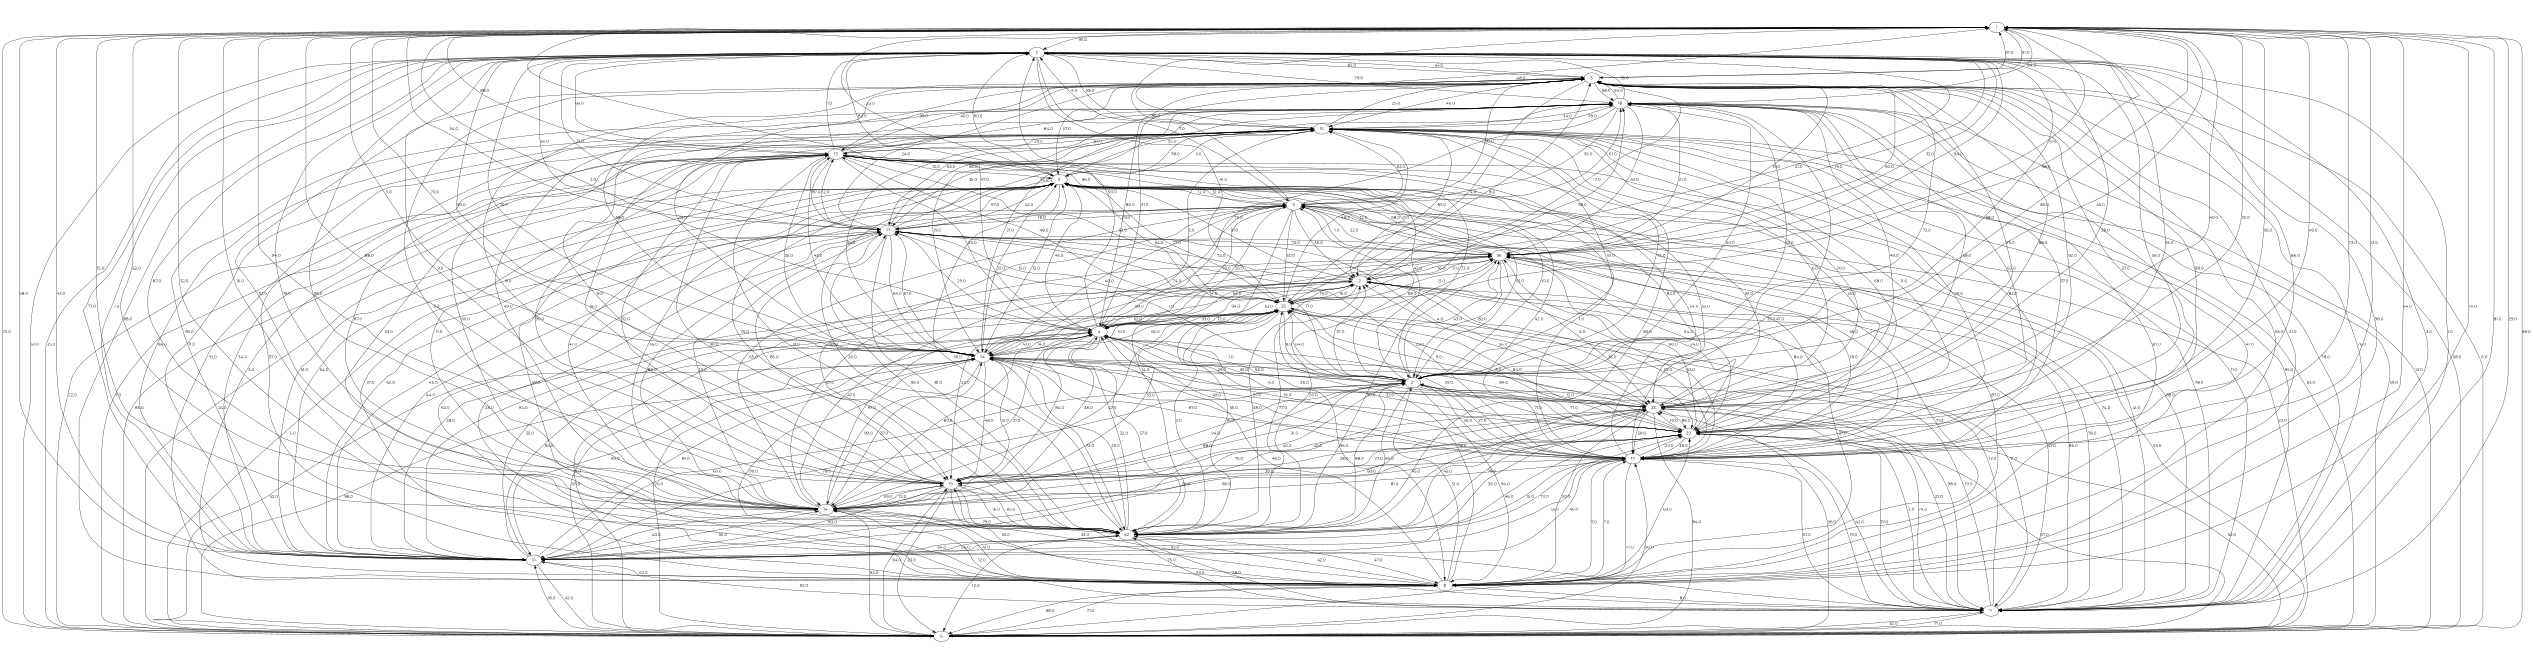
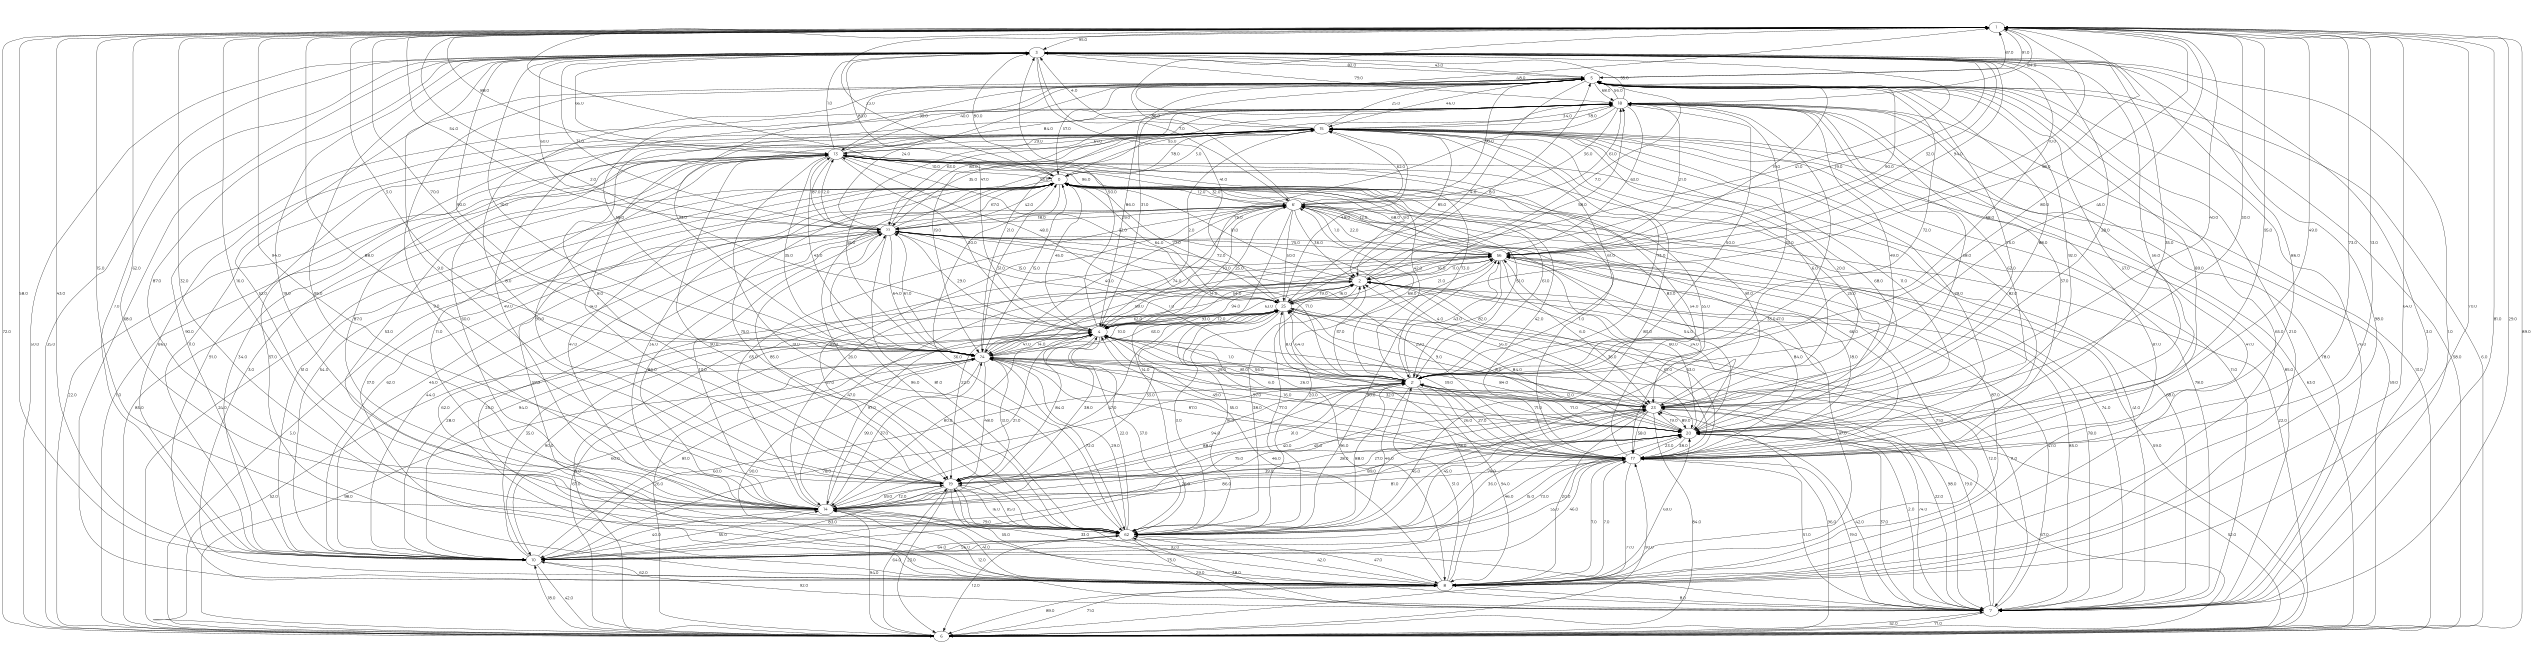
edge "3" -> "15": removed, label "58.0"
edge "10" -> "3": removed, label "71.0"
node "11": label "11" -> "61"
edge "19" -> "13": removed, label "32.0"
